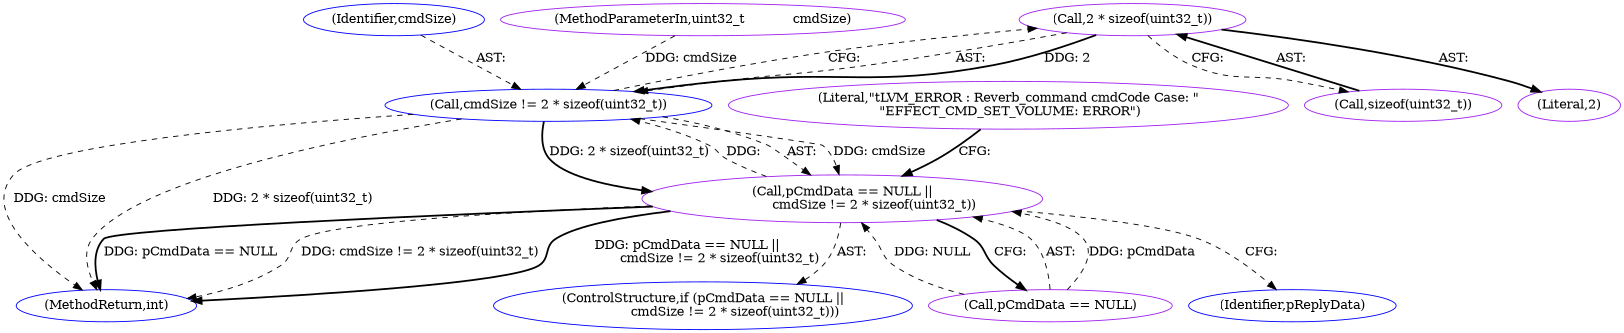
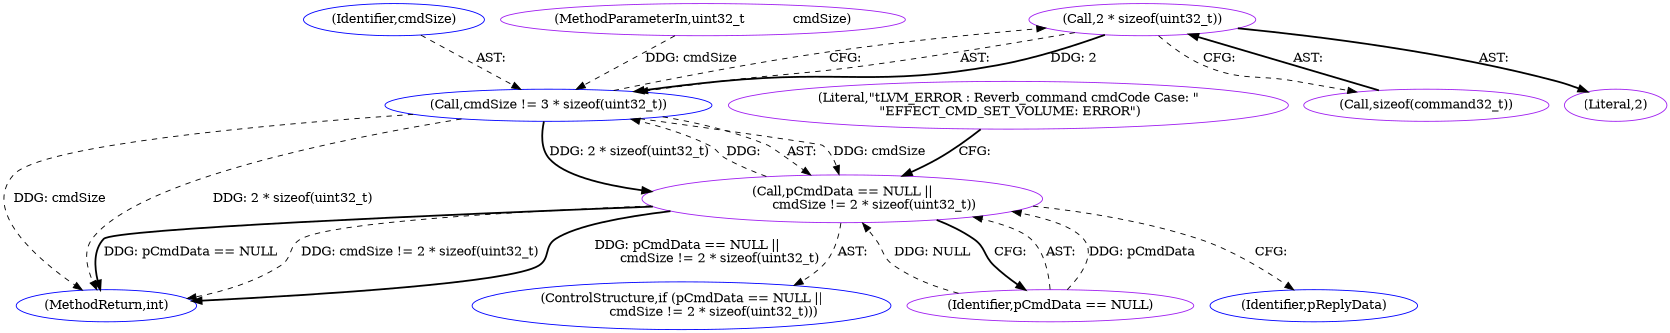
node "(Call,cmdSize != 2 * sizeof(uint32_t))": label "(Call,cmdSize != 2 * sizeof(uint32_t))" -> "(Call,cmdSize != 3 * sizeof(uint32_t))"
node "(Call,sizeof(uint32_t))": label "(Call,sizeof(uint32_t))" -> "(Call,sizeof(command32_t))"
node "(Call,pCmdData == NULL)": label "(Call,pCmdData == NULL)" -> "(Identifier,pCmdData == NULL)"
